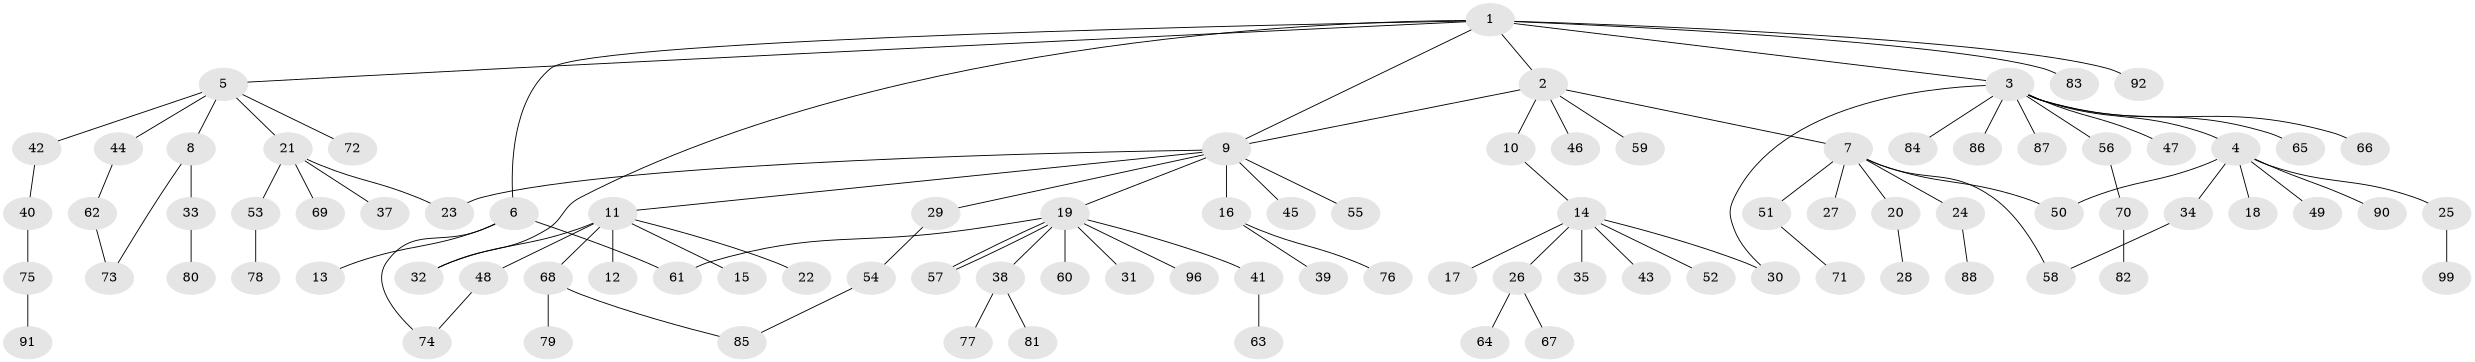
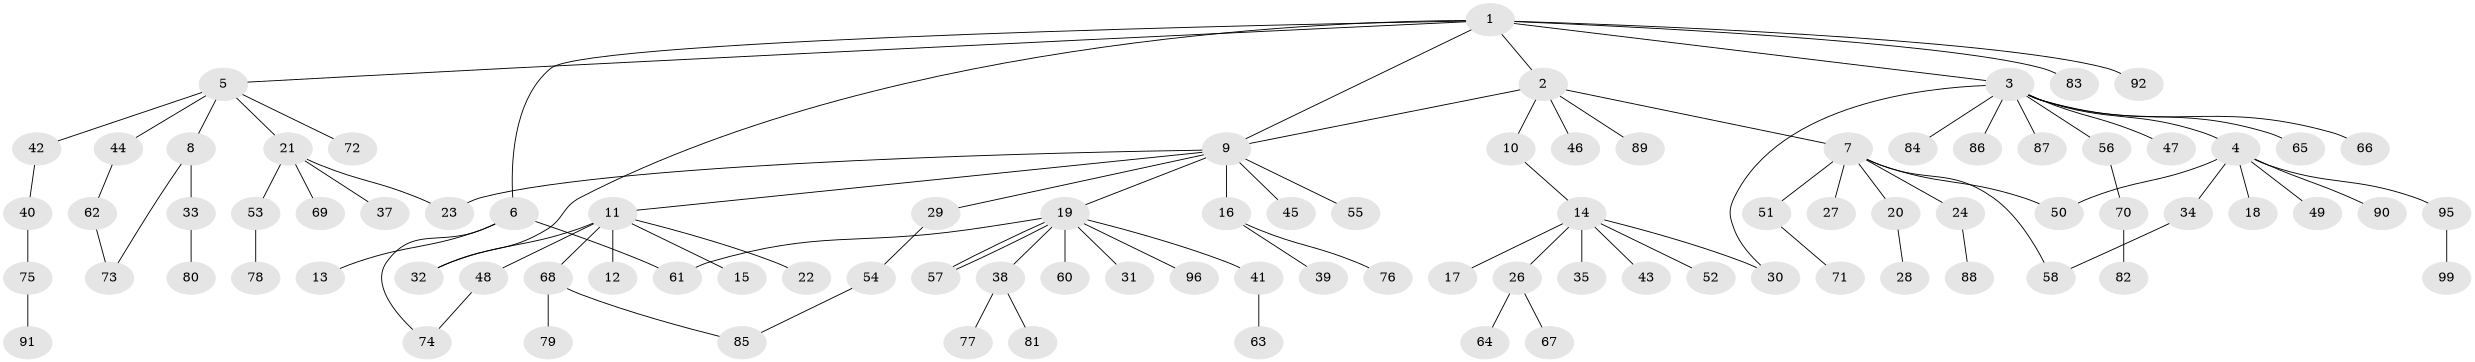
node "59": label "59" -> "89"
node "25": label "25" -> "95"
